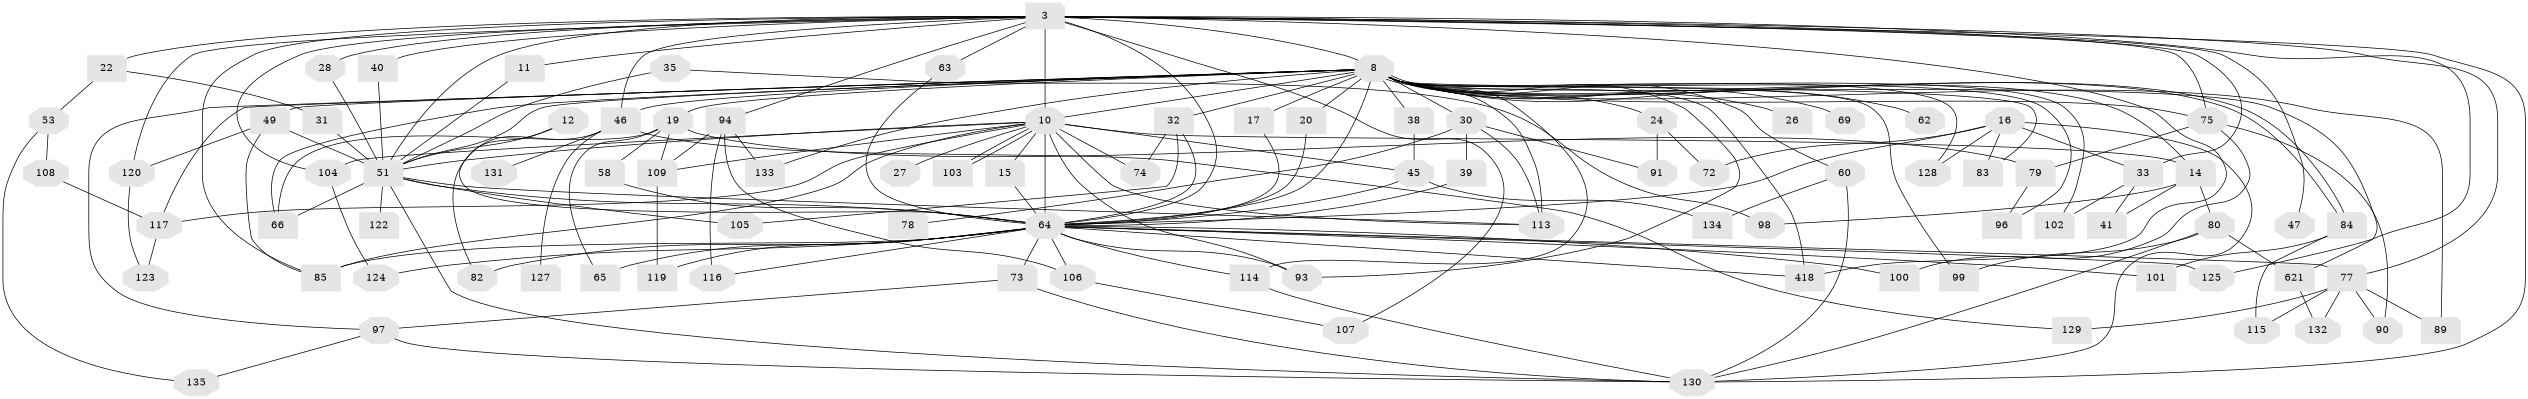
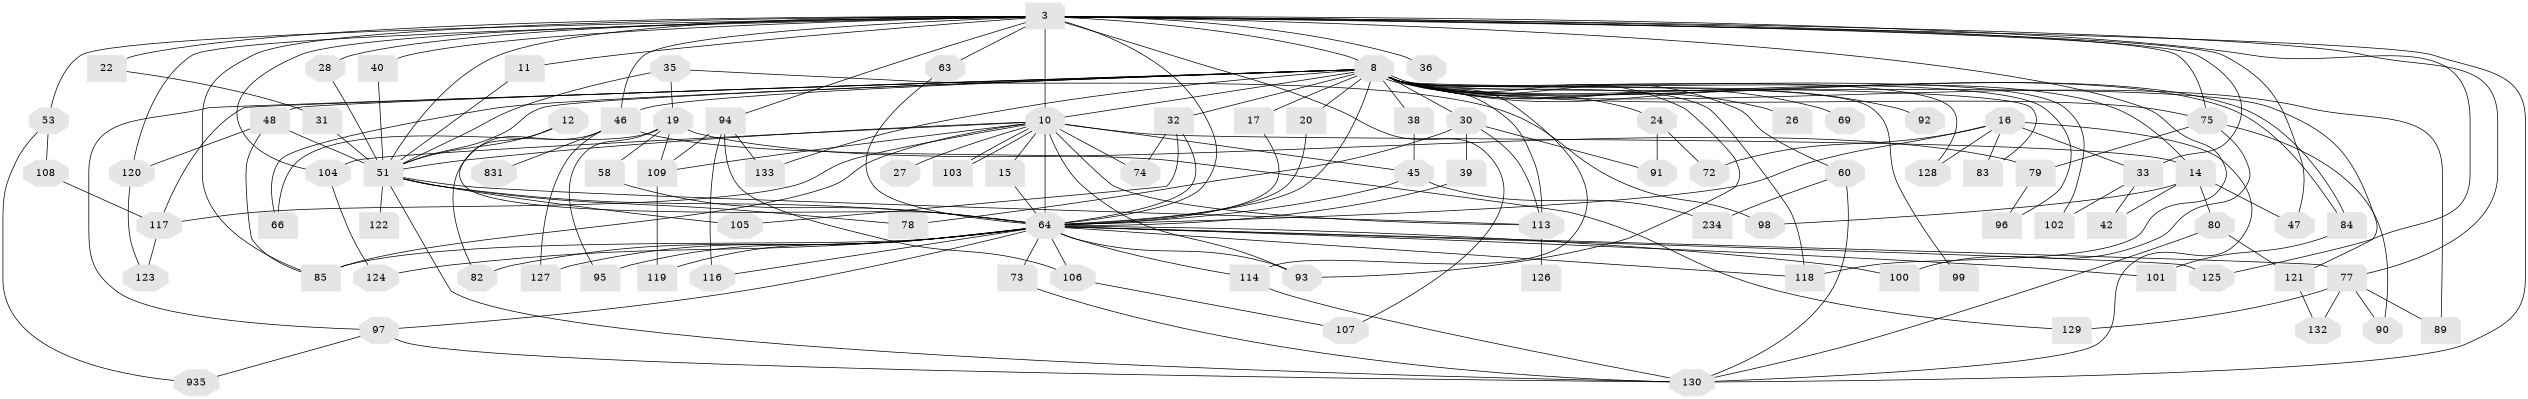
node "36": added
edge "8" -- "19": now "35" -- "19"
edge "22" -- "53": now "3" -- "53"
node "49": label "49" -> "48"
node "62": label "62" -> "92"
node "131": label "131" -> "831"
edge "51" -- "66": now "51" -- "78"
edge "14" -- "47": added
node "134": label "134" -> "234"
node "41": label "41" -> "42"
edge "64" -- "127": added
edge "80" -- "99": removed
node "65": label "65" -> "95"
node "126": added
node "418": label "418" -> "118"
node "621": label "621" -> "121"
edge "73" -- "97": now "64" -- "97"
node "115": removed
node "135": label "135" -> "935"
